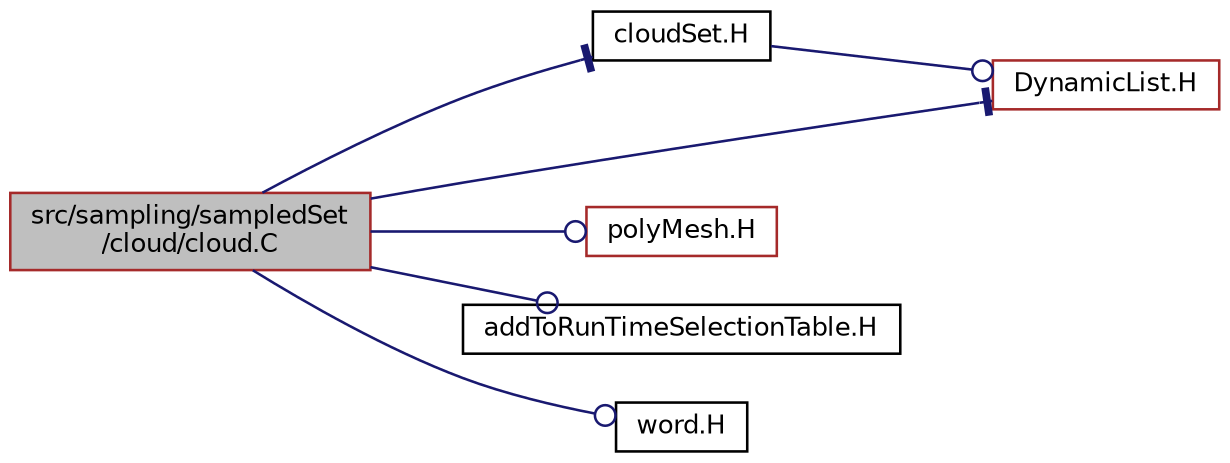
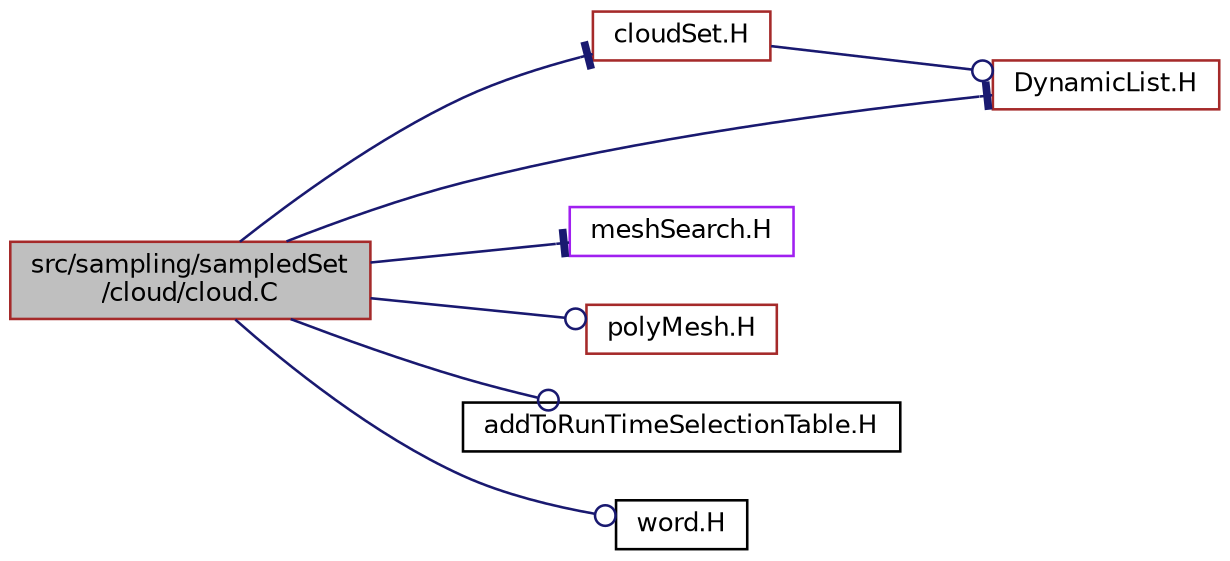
node "cloudSet.H": color black -> brown
node "meshSearch.H": added
